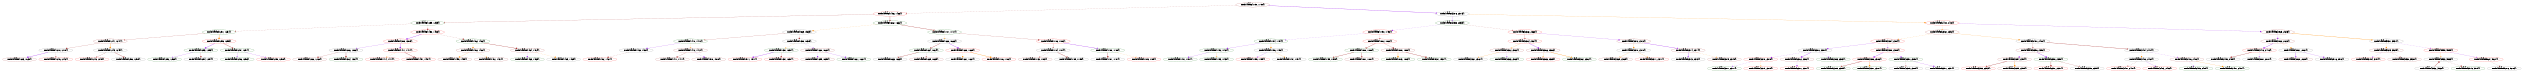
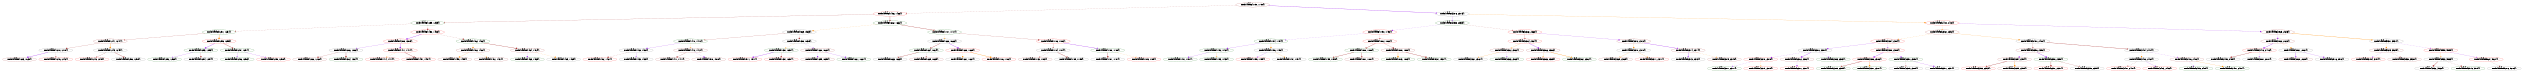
node "Node{data=[1469, 1469]}": added
edge "Node{data=[3532, 3532]}" -> "Node{data=[3533, 3533]}": reversed
